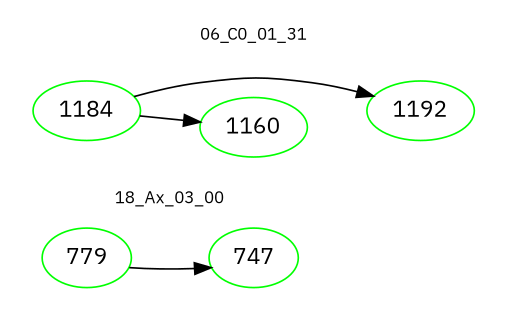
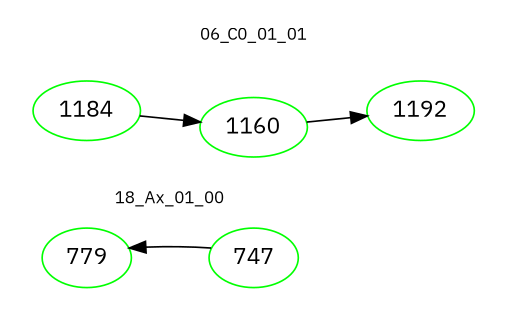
cluster "06_C0_01_31": label "06_C0_01_31" -> "06_C0_01_01"
edge "1184" -> "1192": now "1160" -> "1192"
cluster "18_Ax_03_00": label "18_Ax_03_00" -> "18_Ax_01_00"
edge "779" -> "747": reversed
